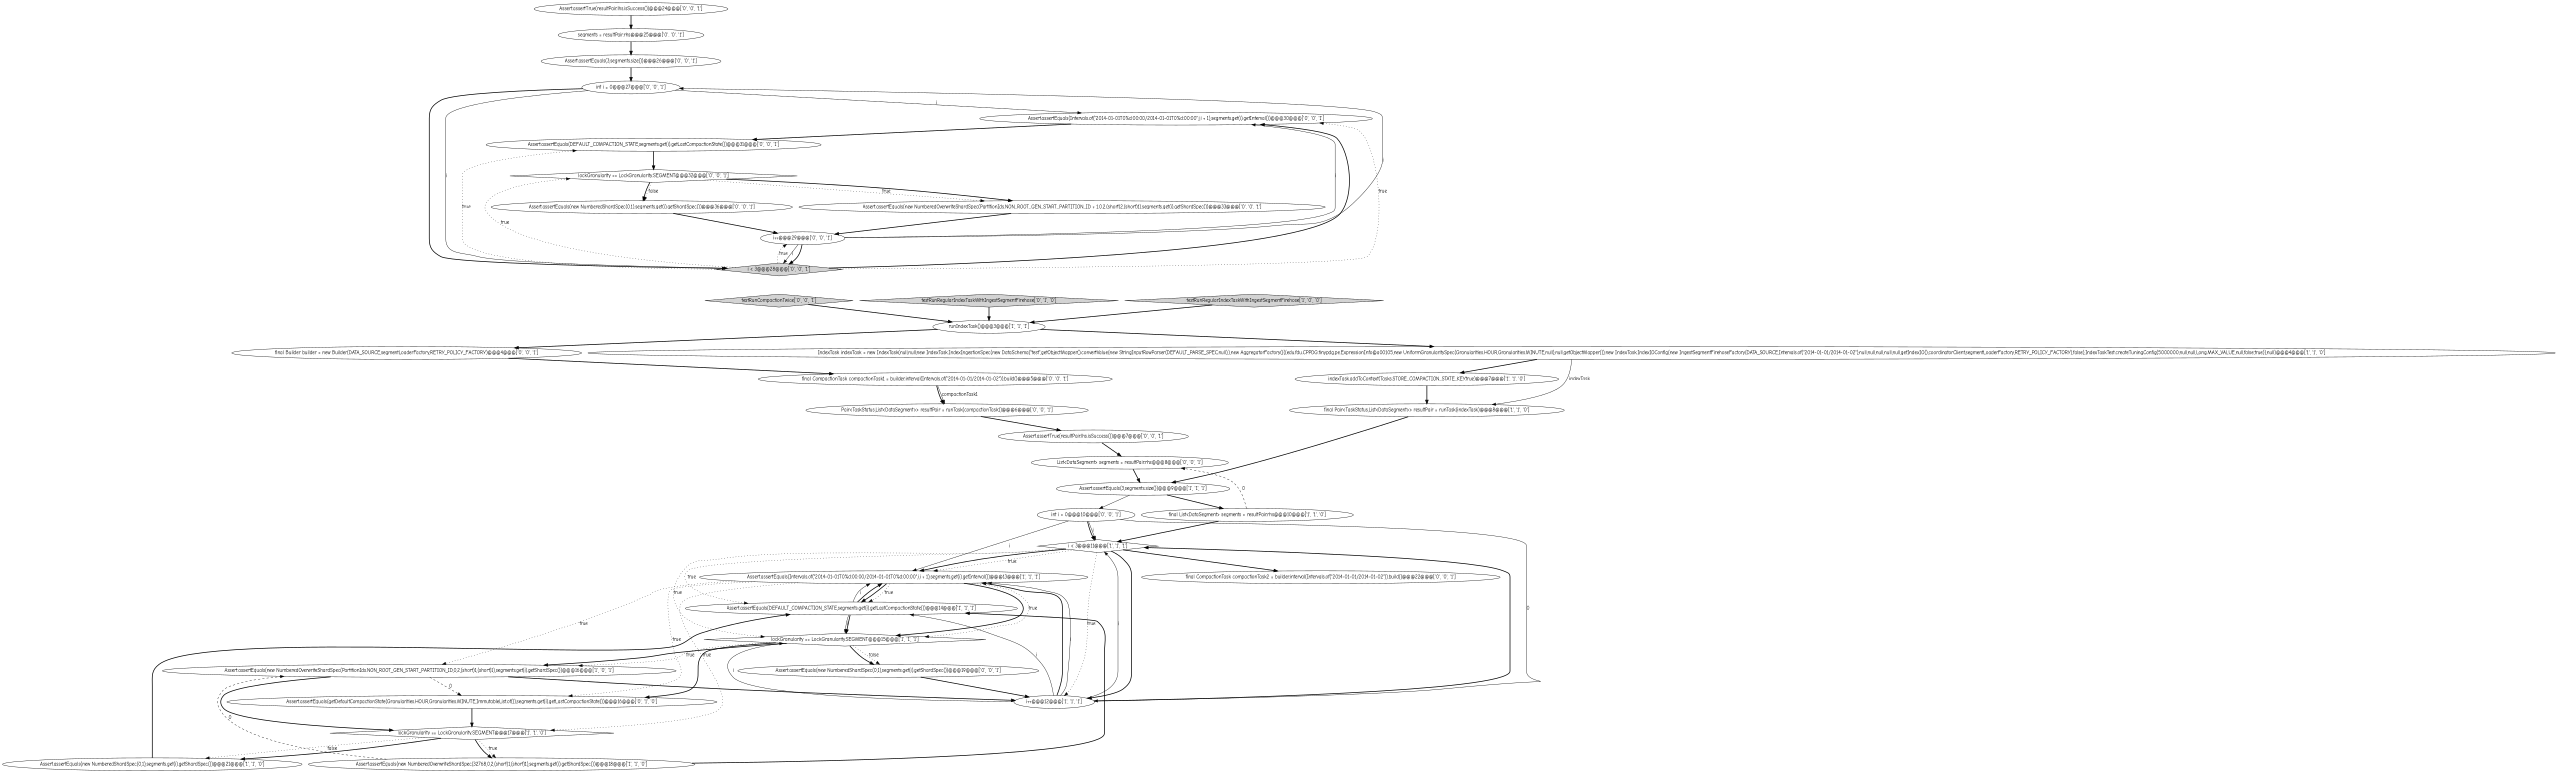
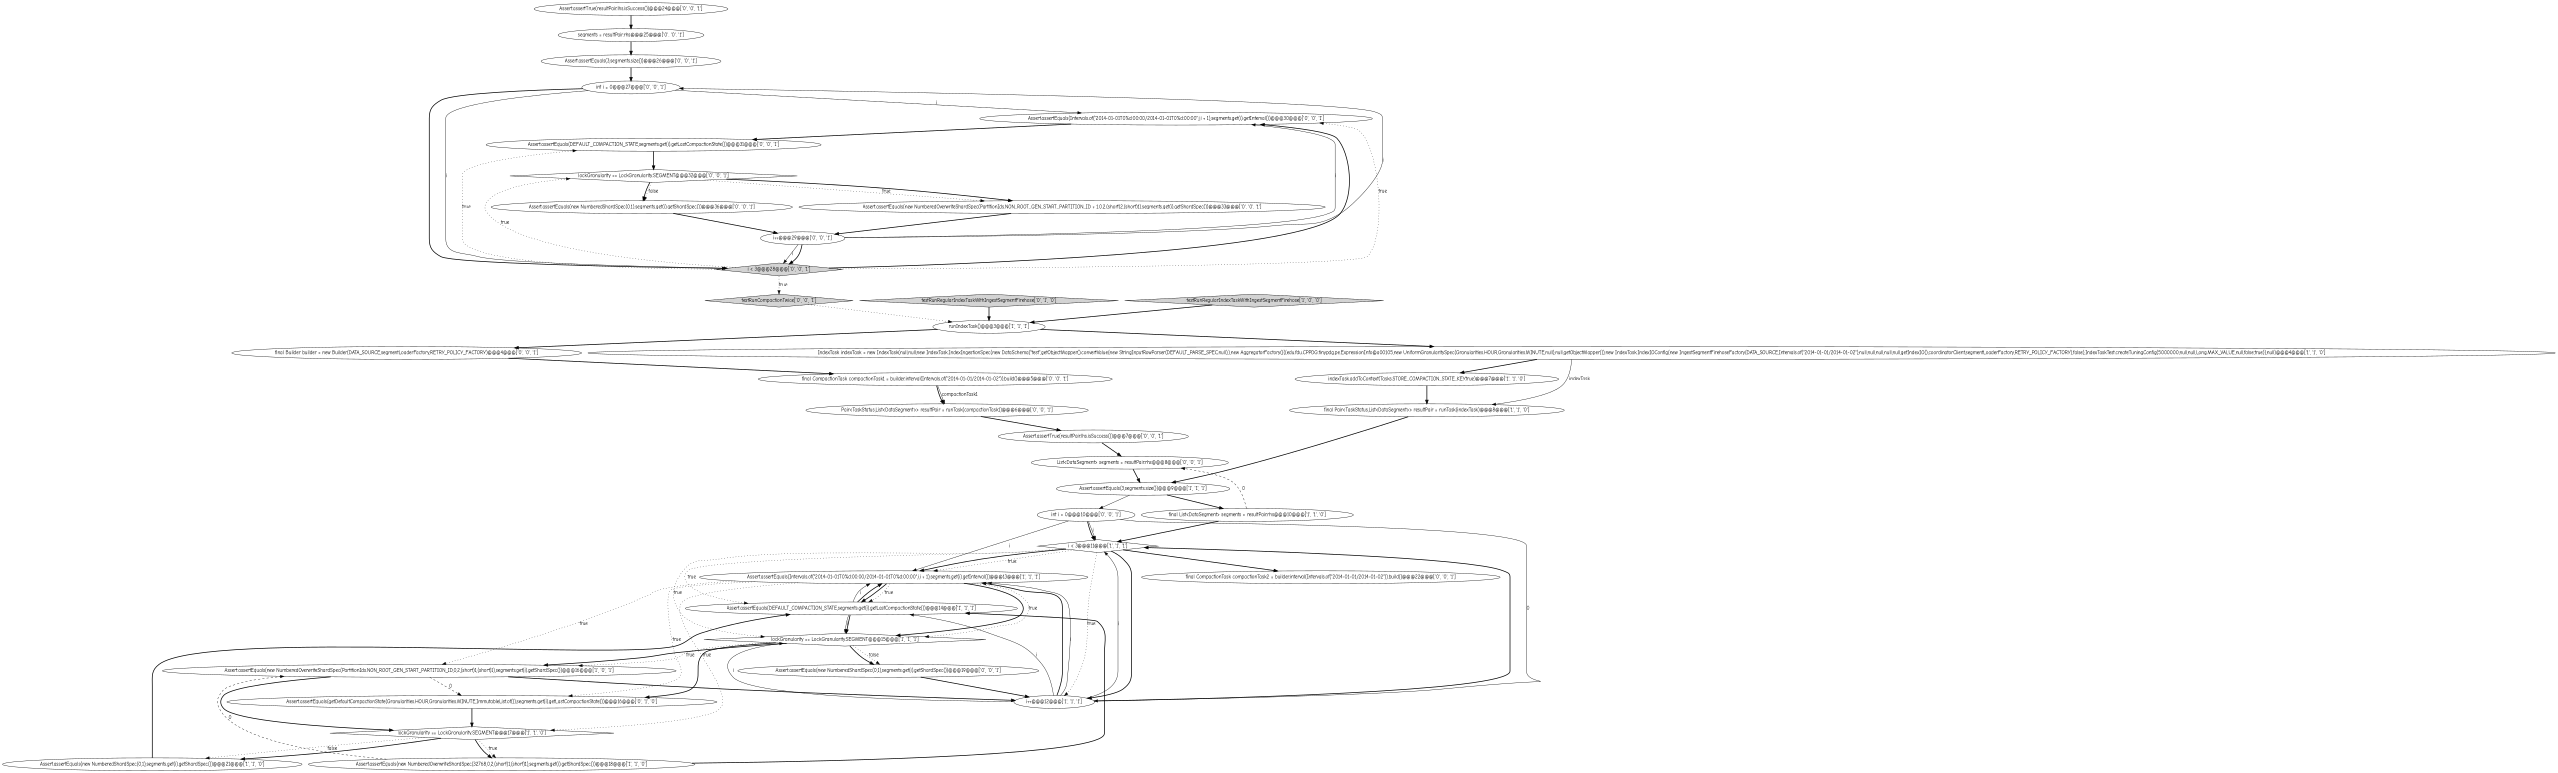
edge "i < 3@@@28@@@['0', '0', '1']" -> "i++@@@29@@@['0', '0', '1']": now "i < 3@@@28@@@['0', '0', '1']" -> "testRunCompactionTwice['0', '0', '1']"
edge "testRunCompactionTwice['0', '0', '1']" -> "runIndexTask()@@@3@@@['1', '1', '1']": style bold -> dotted
